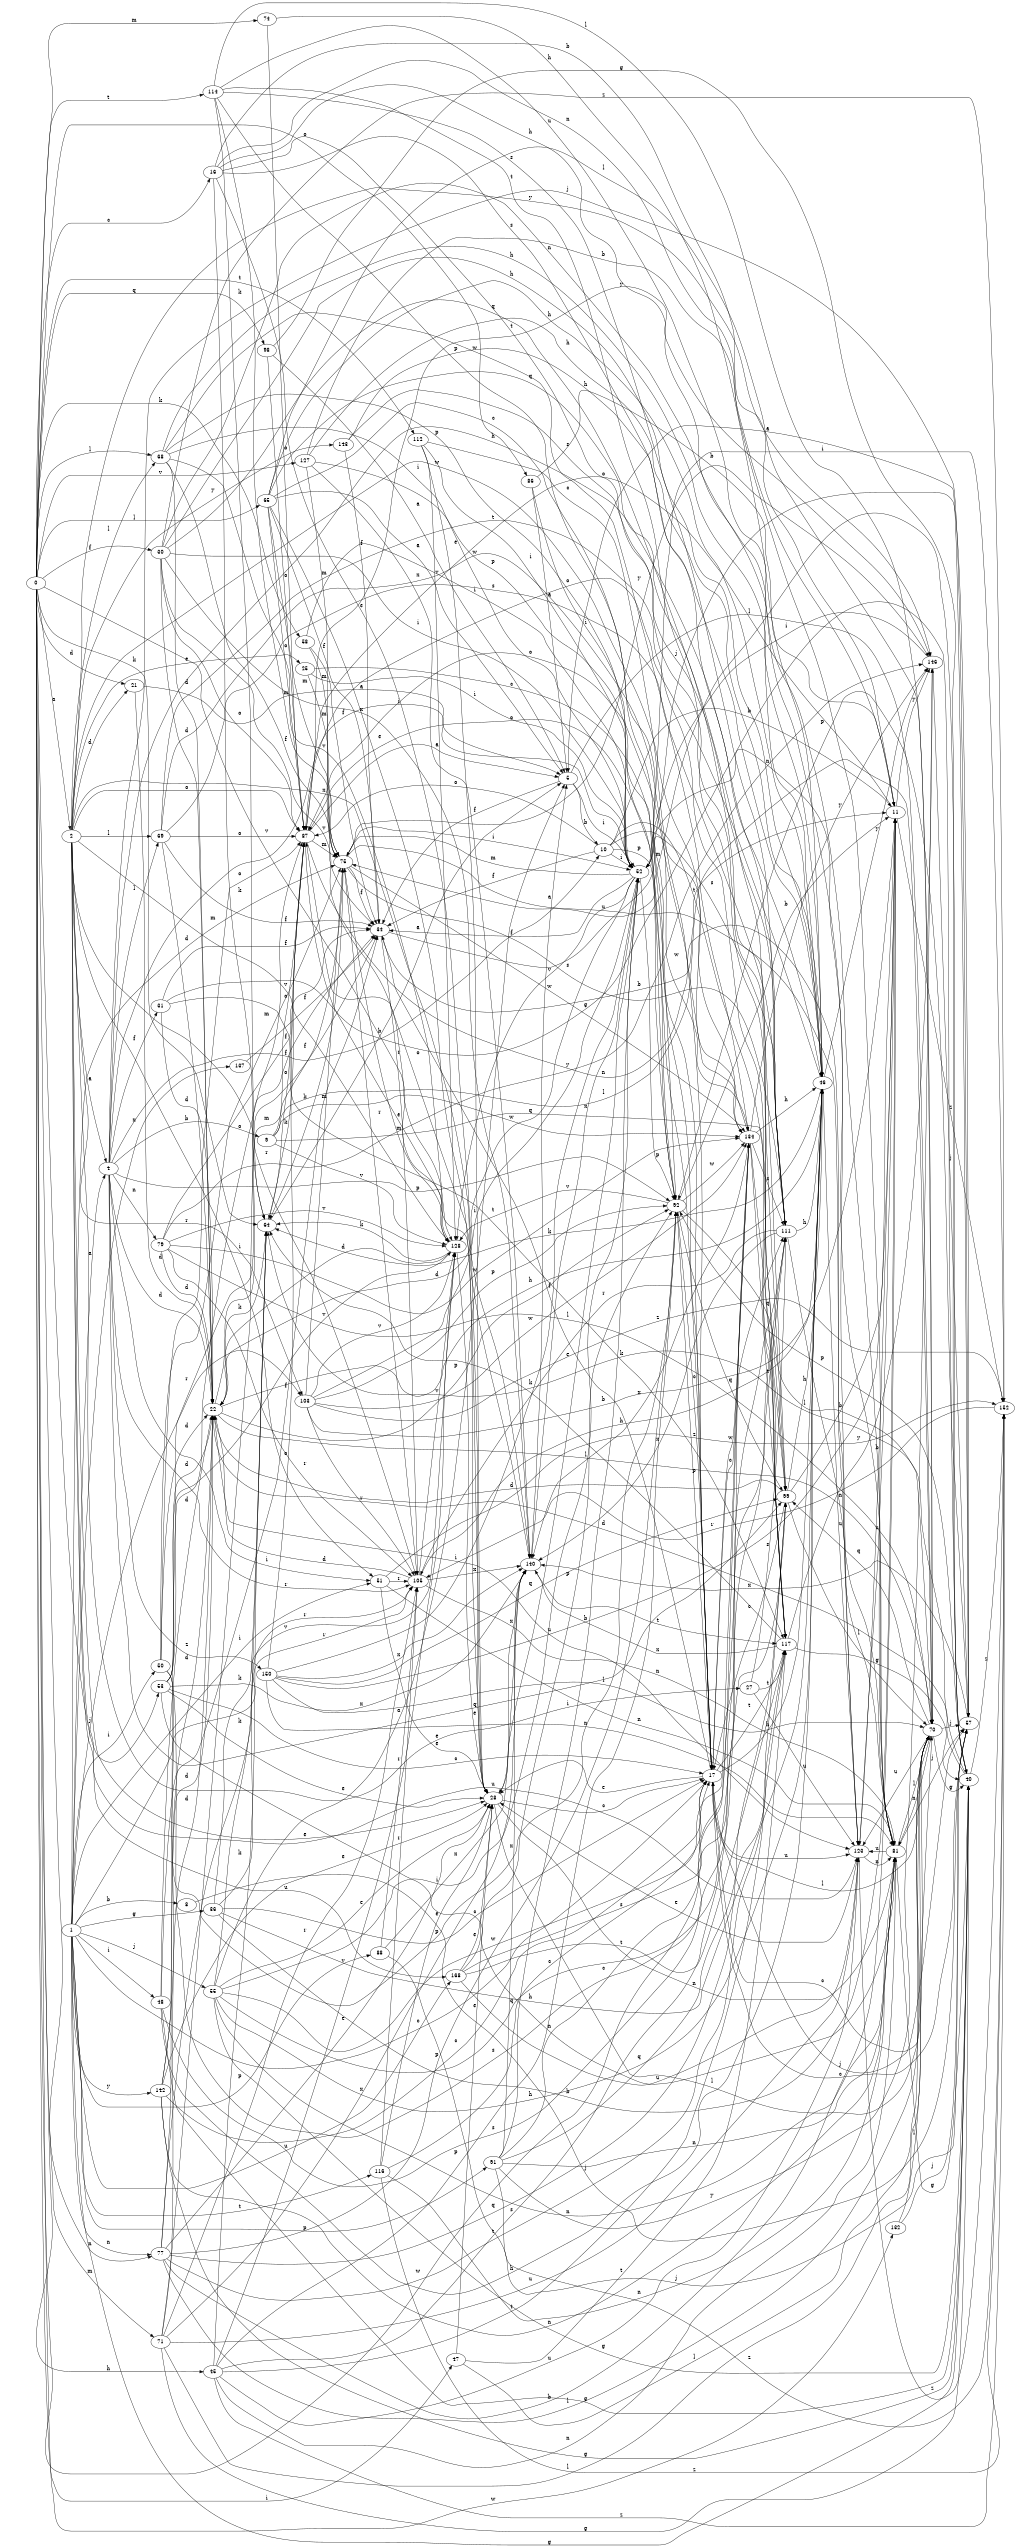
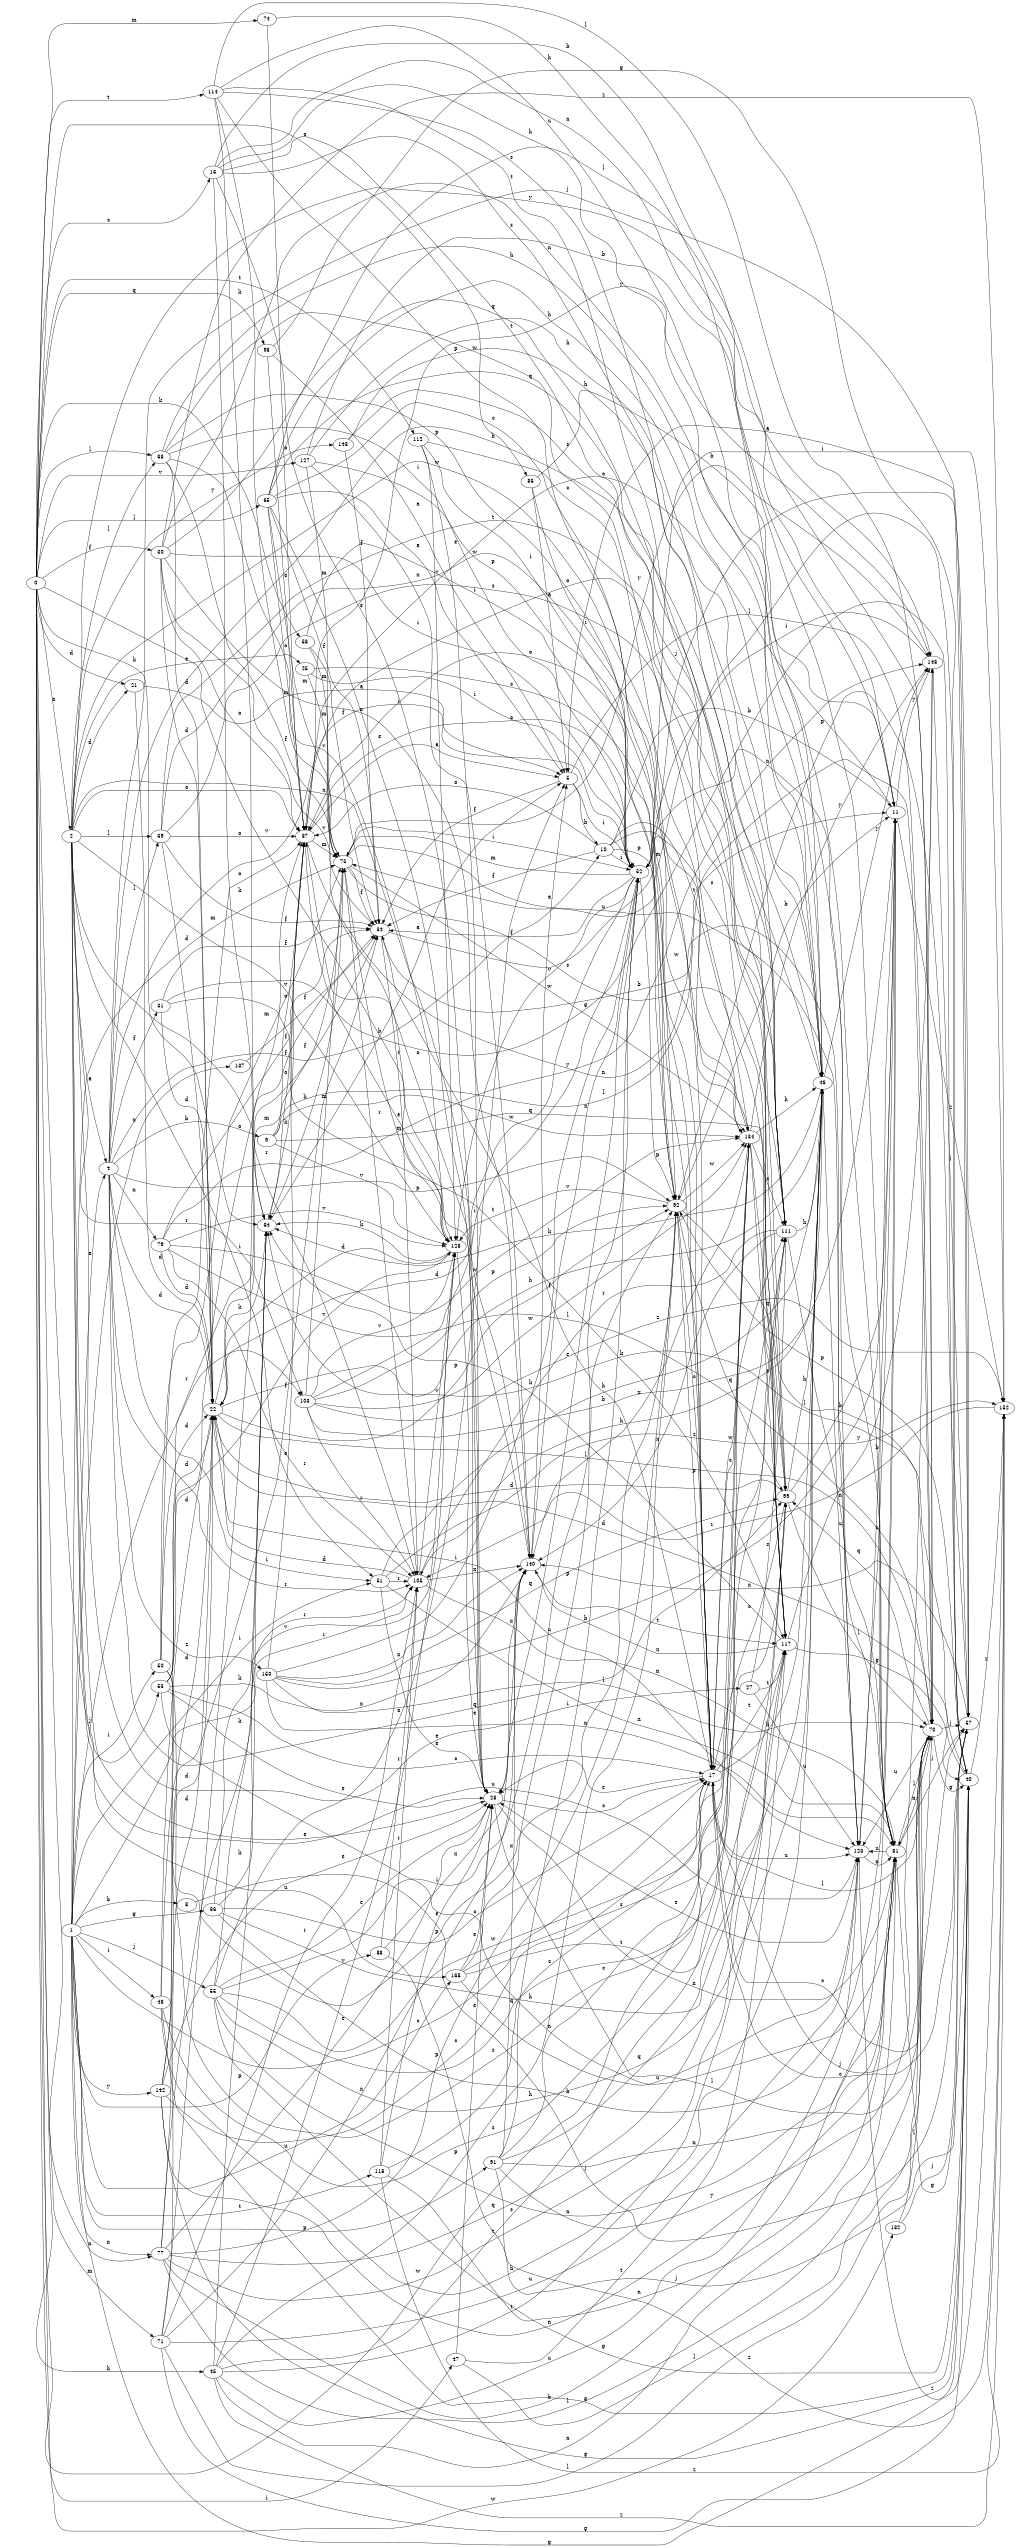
edge "30" -> "46": now "51" -> "46"
